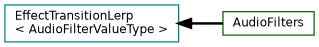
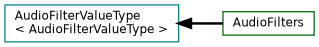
node "EffectTransitionLerp < AudioFilterValueType >": label "EffectTransitionLerp < AudioFilterValueType >" -> "AudioFilterValueType < AudioFilterValueType >"
